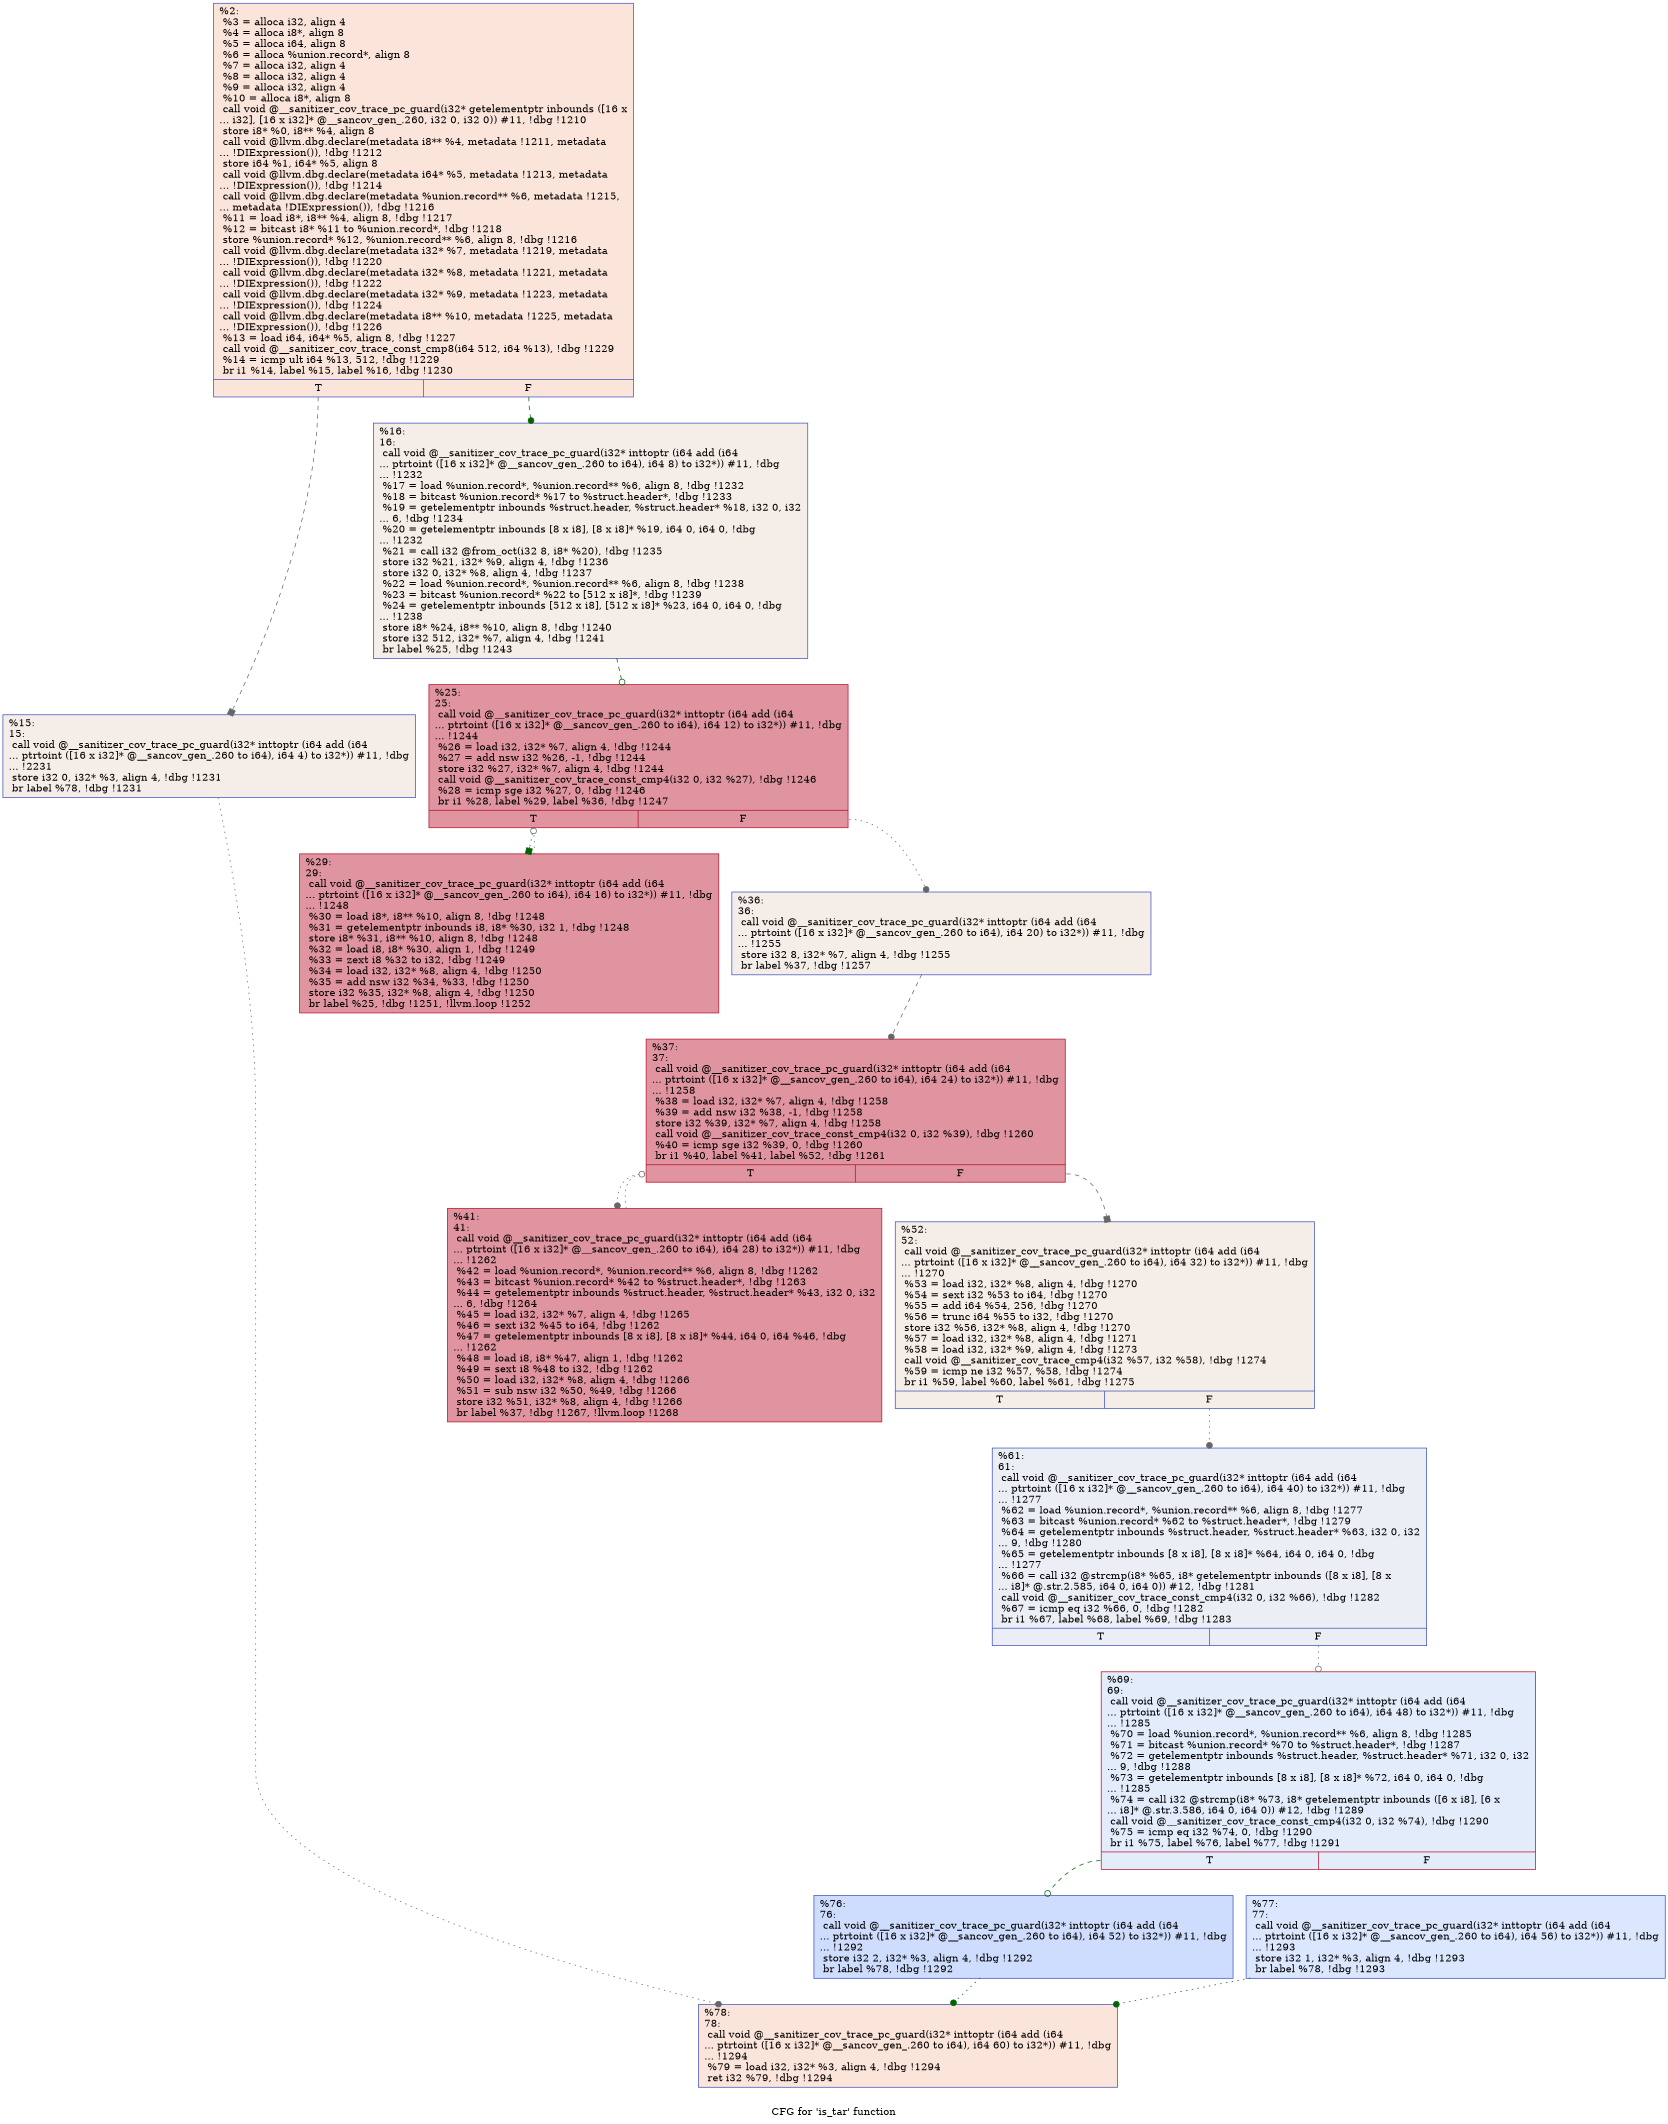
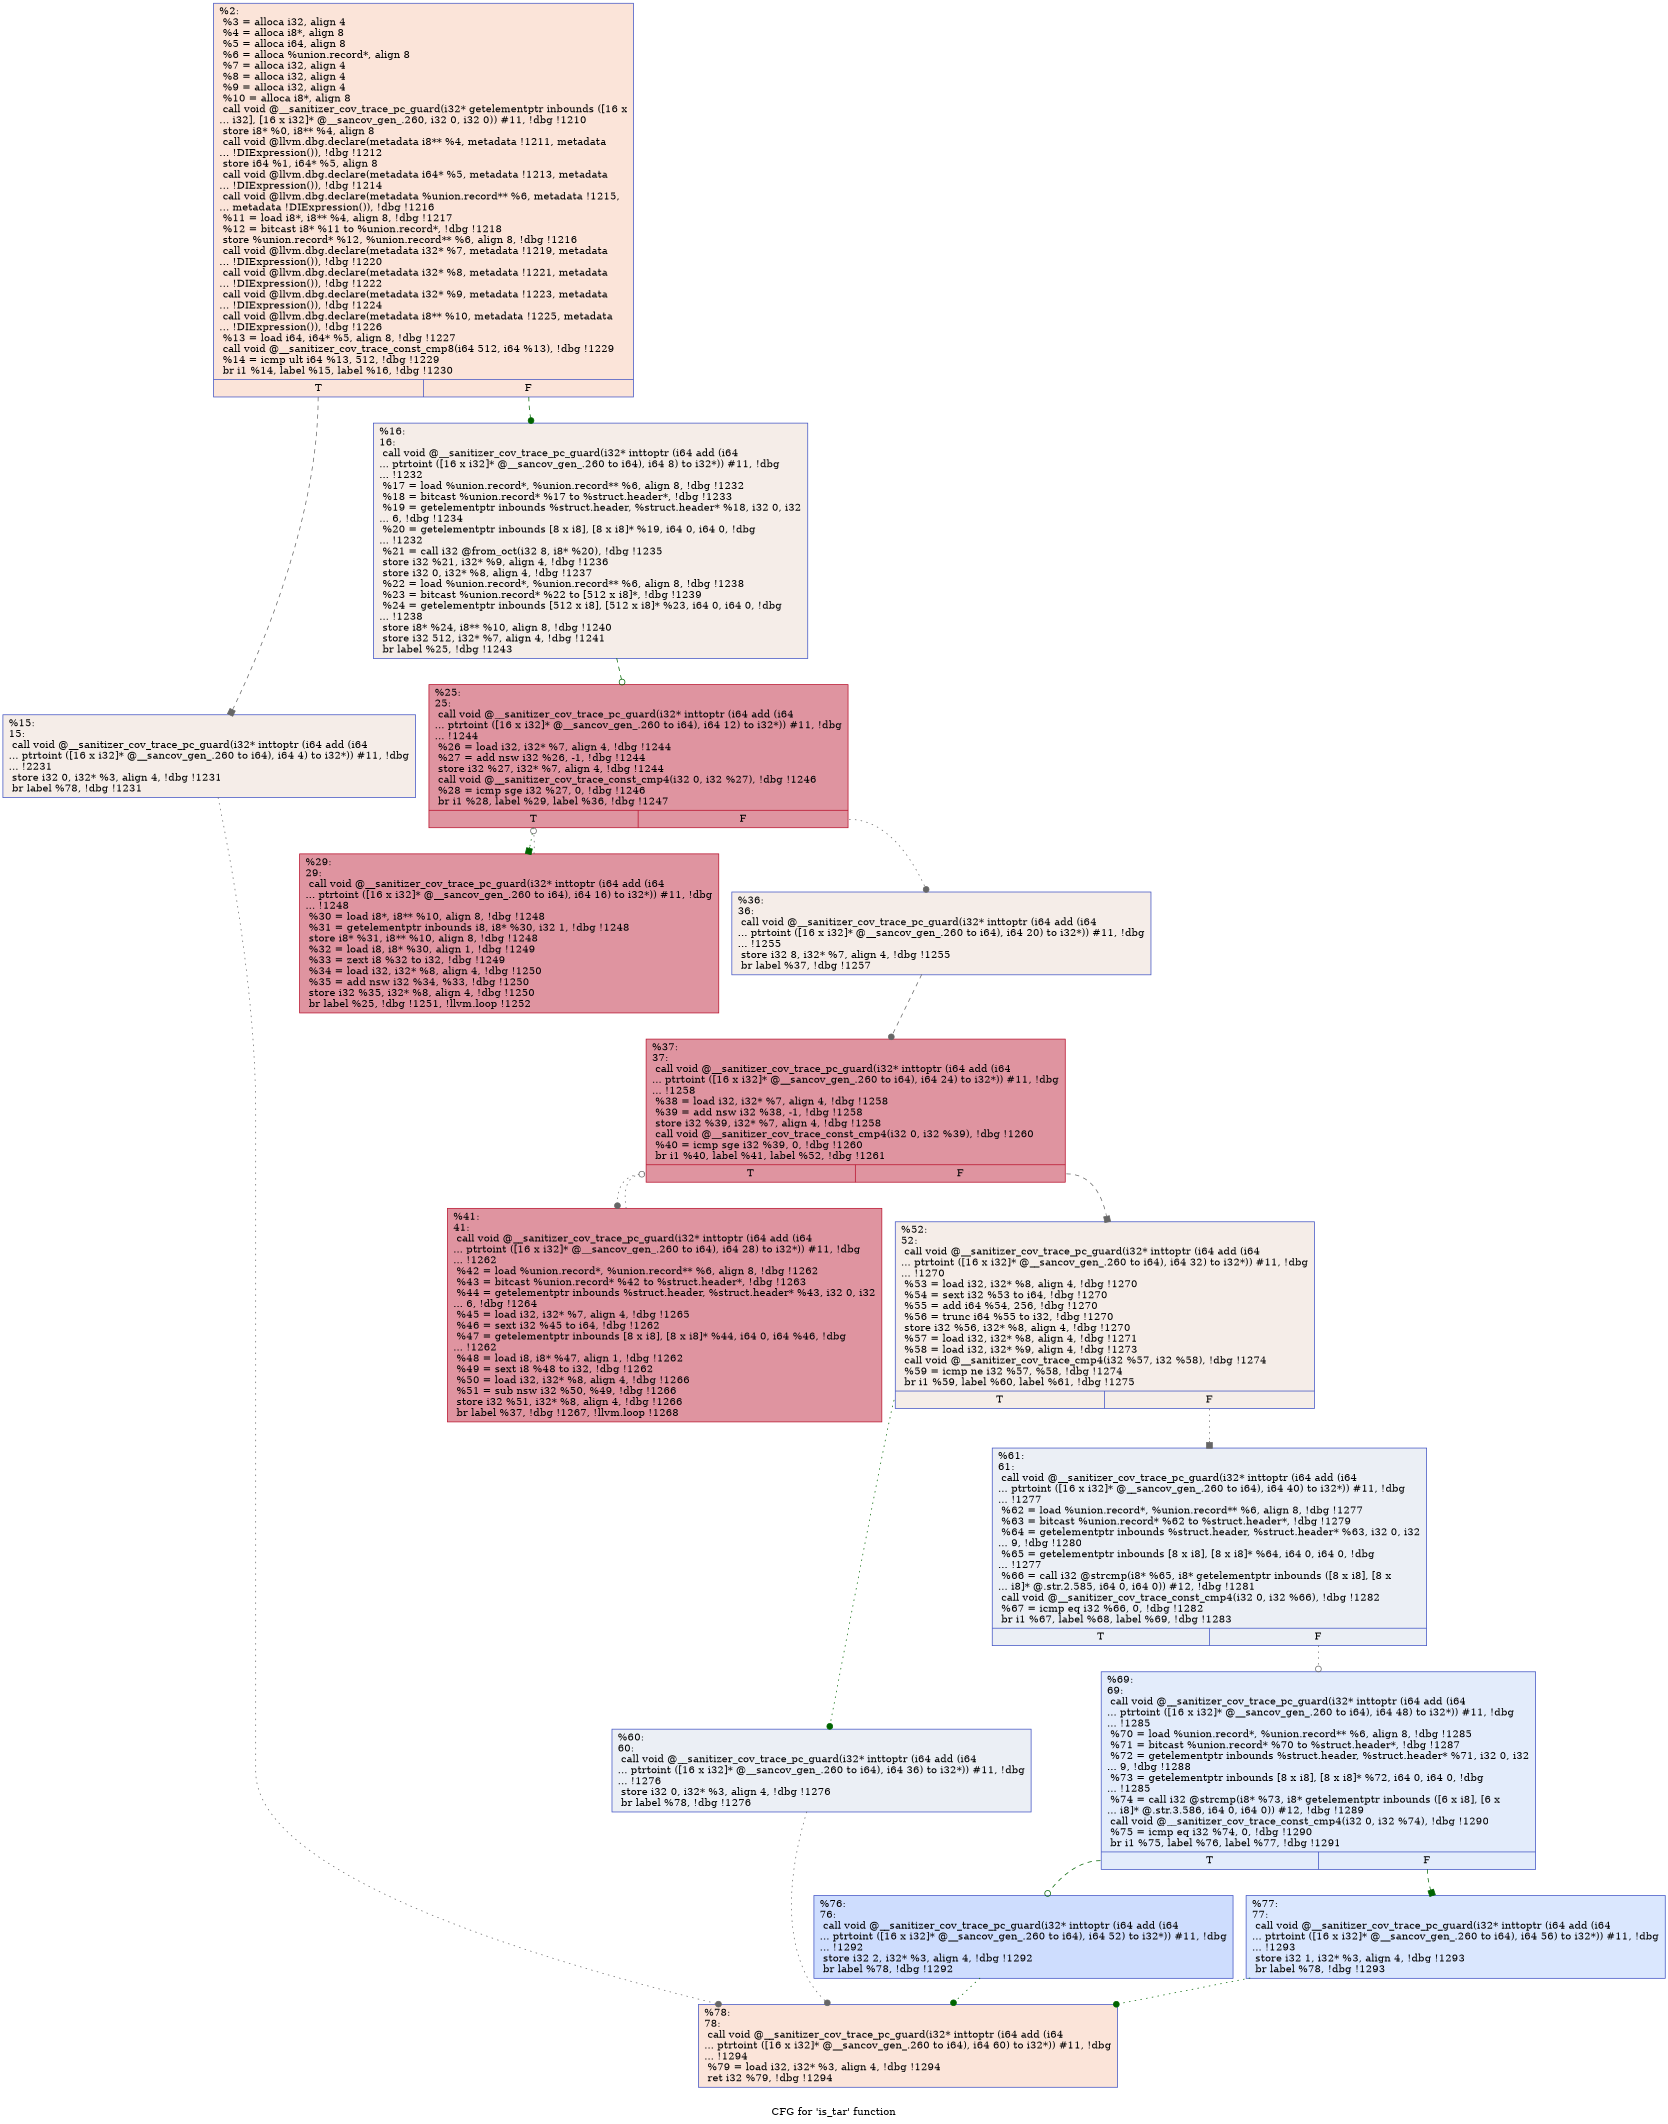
edge "%52:" -> "%61:": arrowhead dot -> box
node "%60:": added
node "%69:": color #b70d28ff -> #3d50c3ff
edge "%69:" -> "%77:": added
